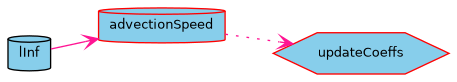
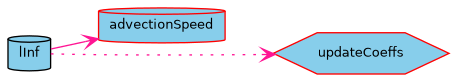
edge "advectionSpeed" -> "updateCoeffs": now "lInf" -> "updateCoeffs"
